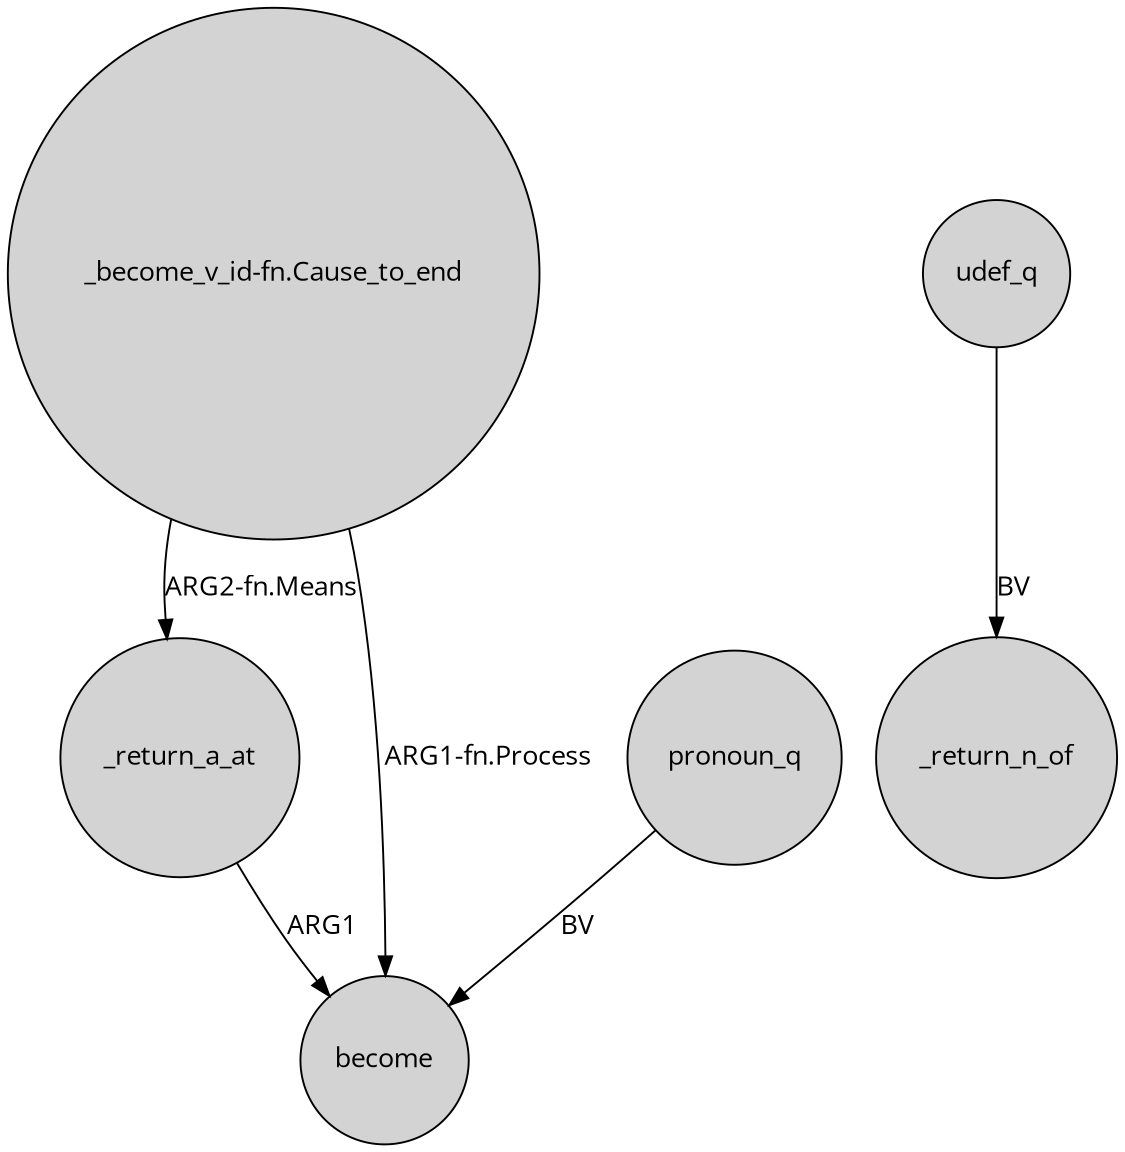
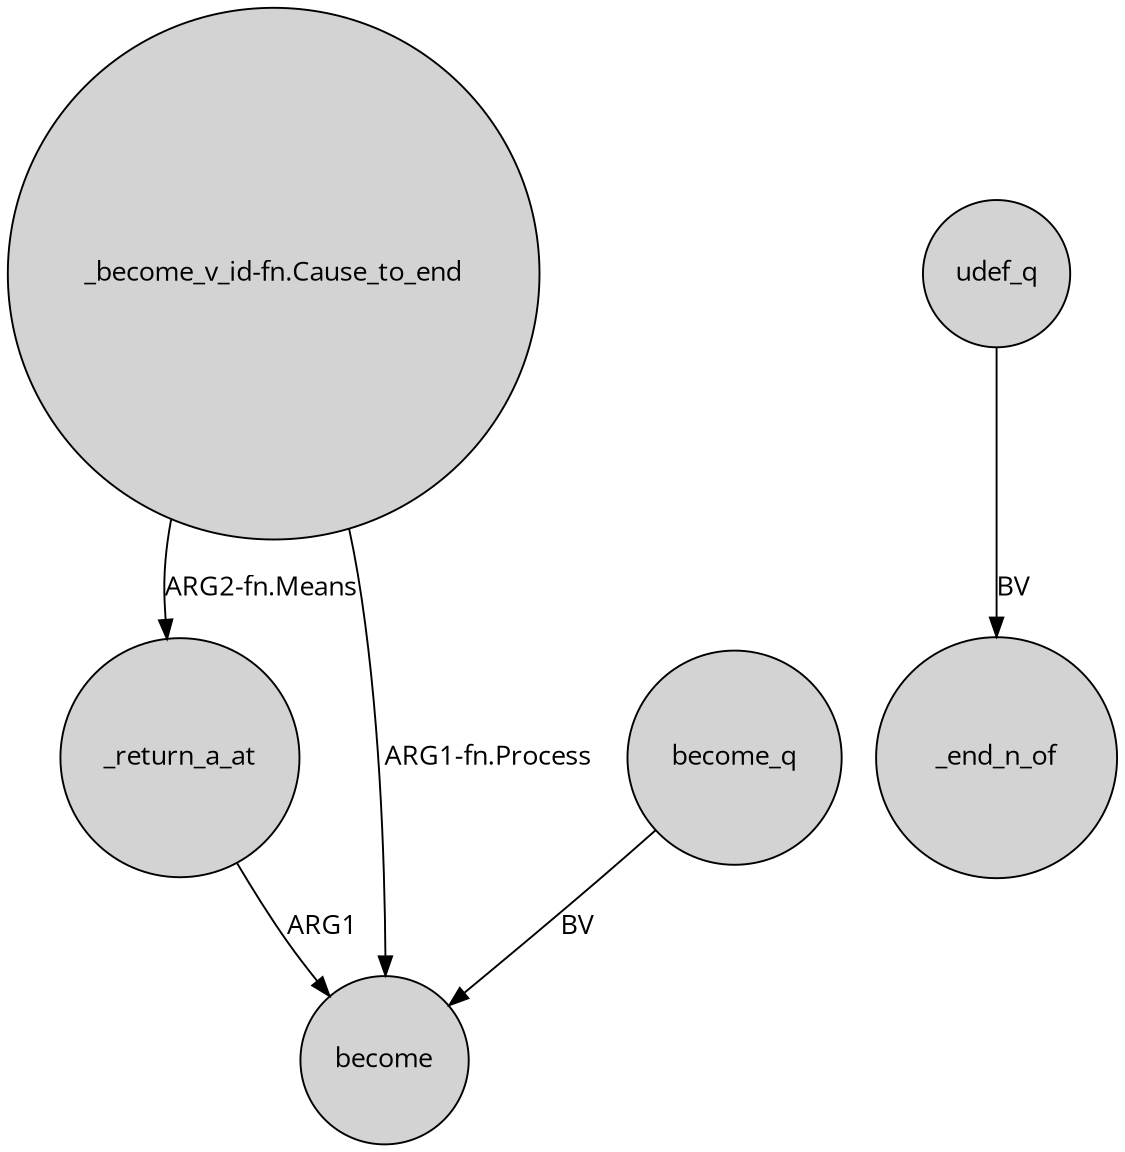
node "pronoun_q": label "pronoun_q" -> "become_q"
node "_return_n_of": label "_return_n_of" -> "_end_n_of"
